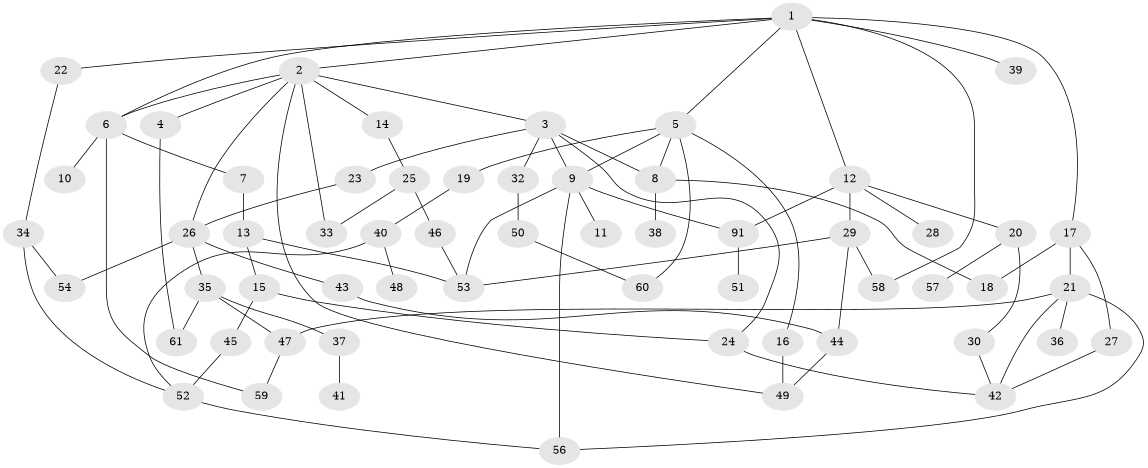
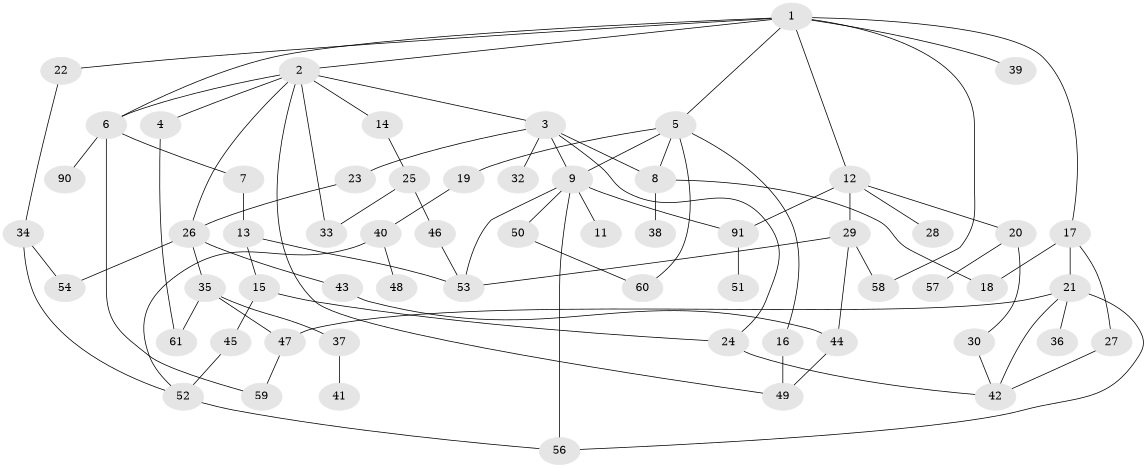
node "10": label "10" -> "90"
edge "32" -- "50": now "9" -- "50"
